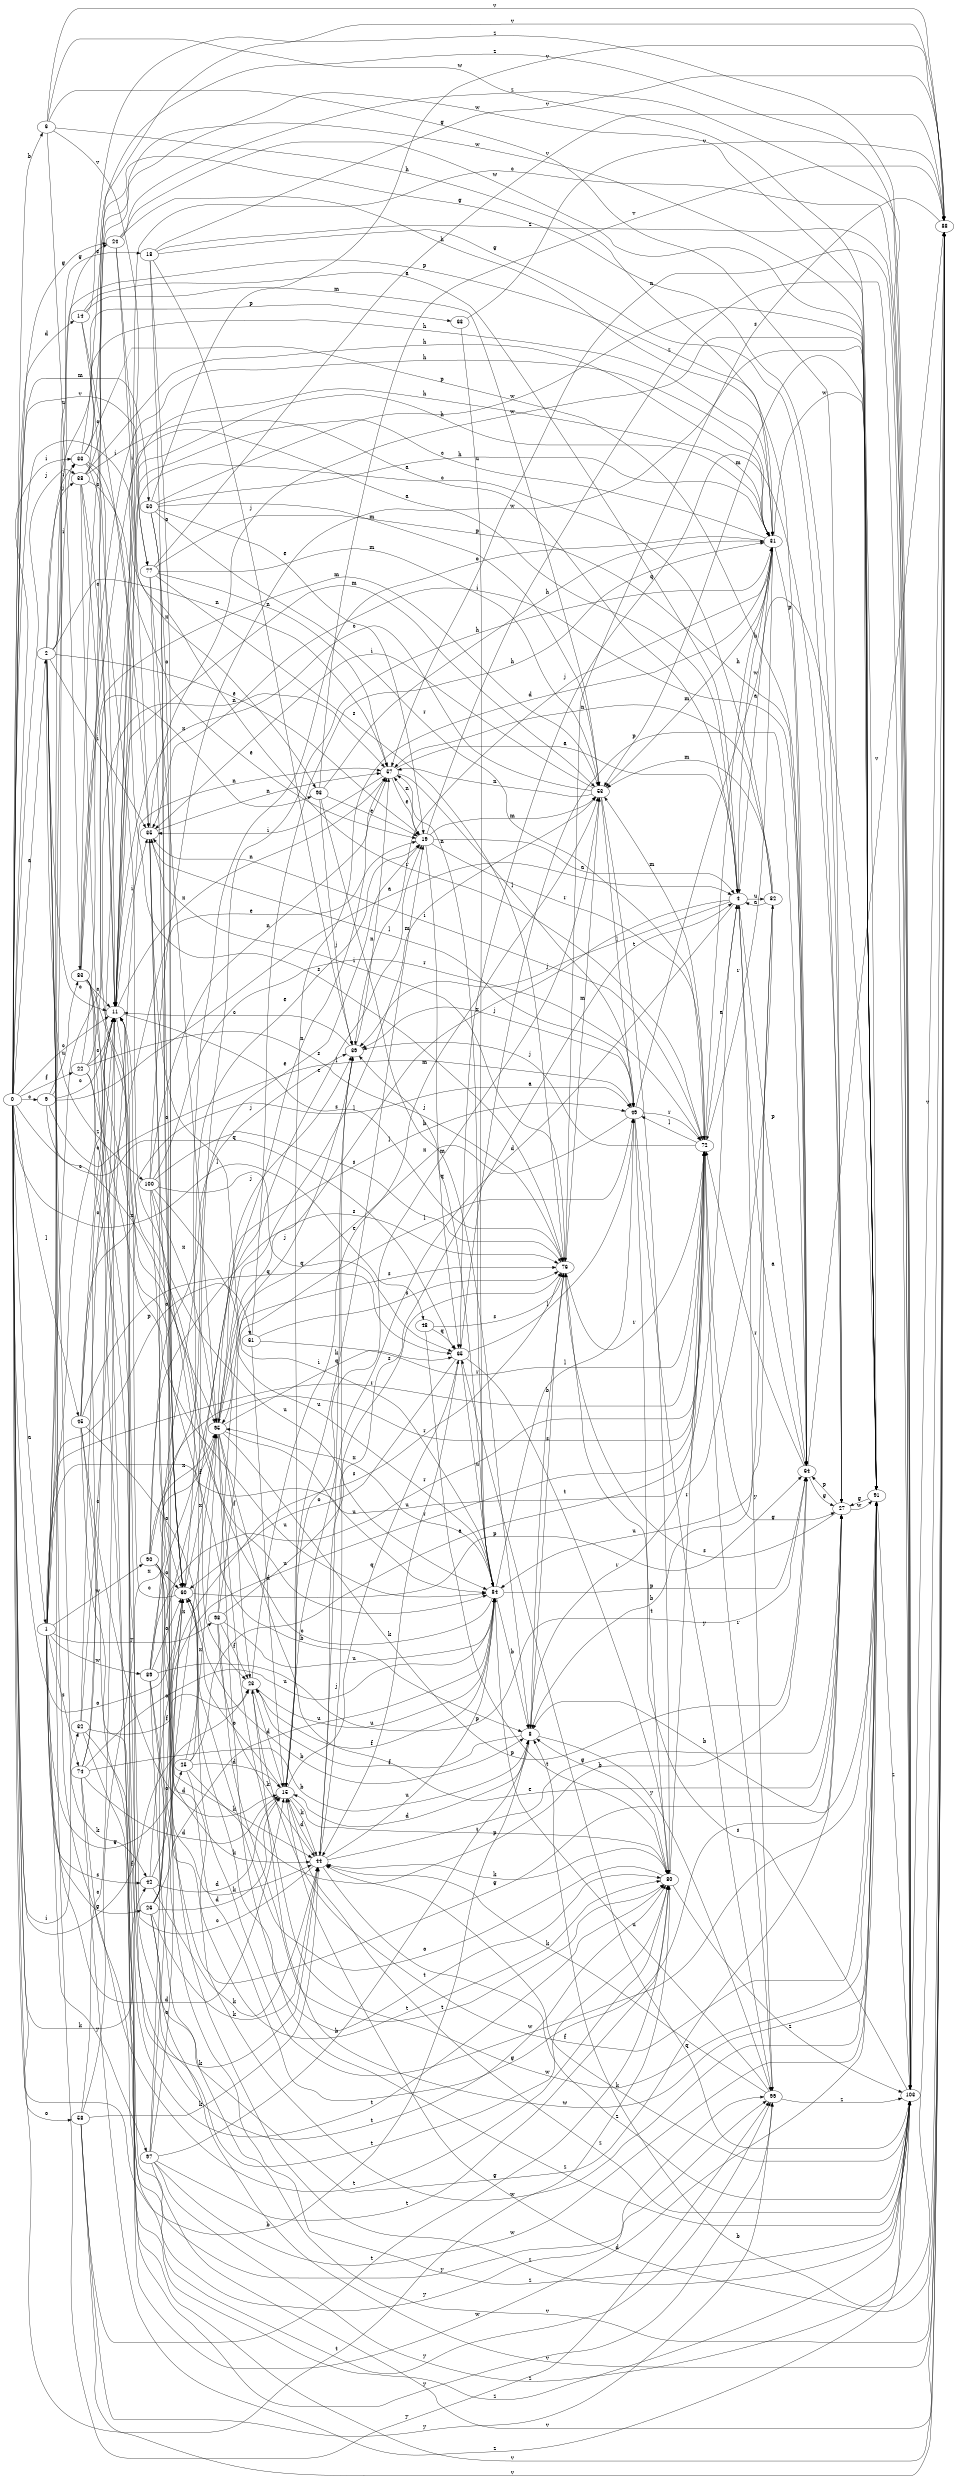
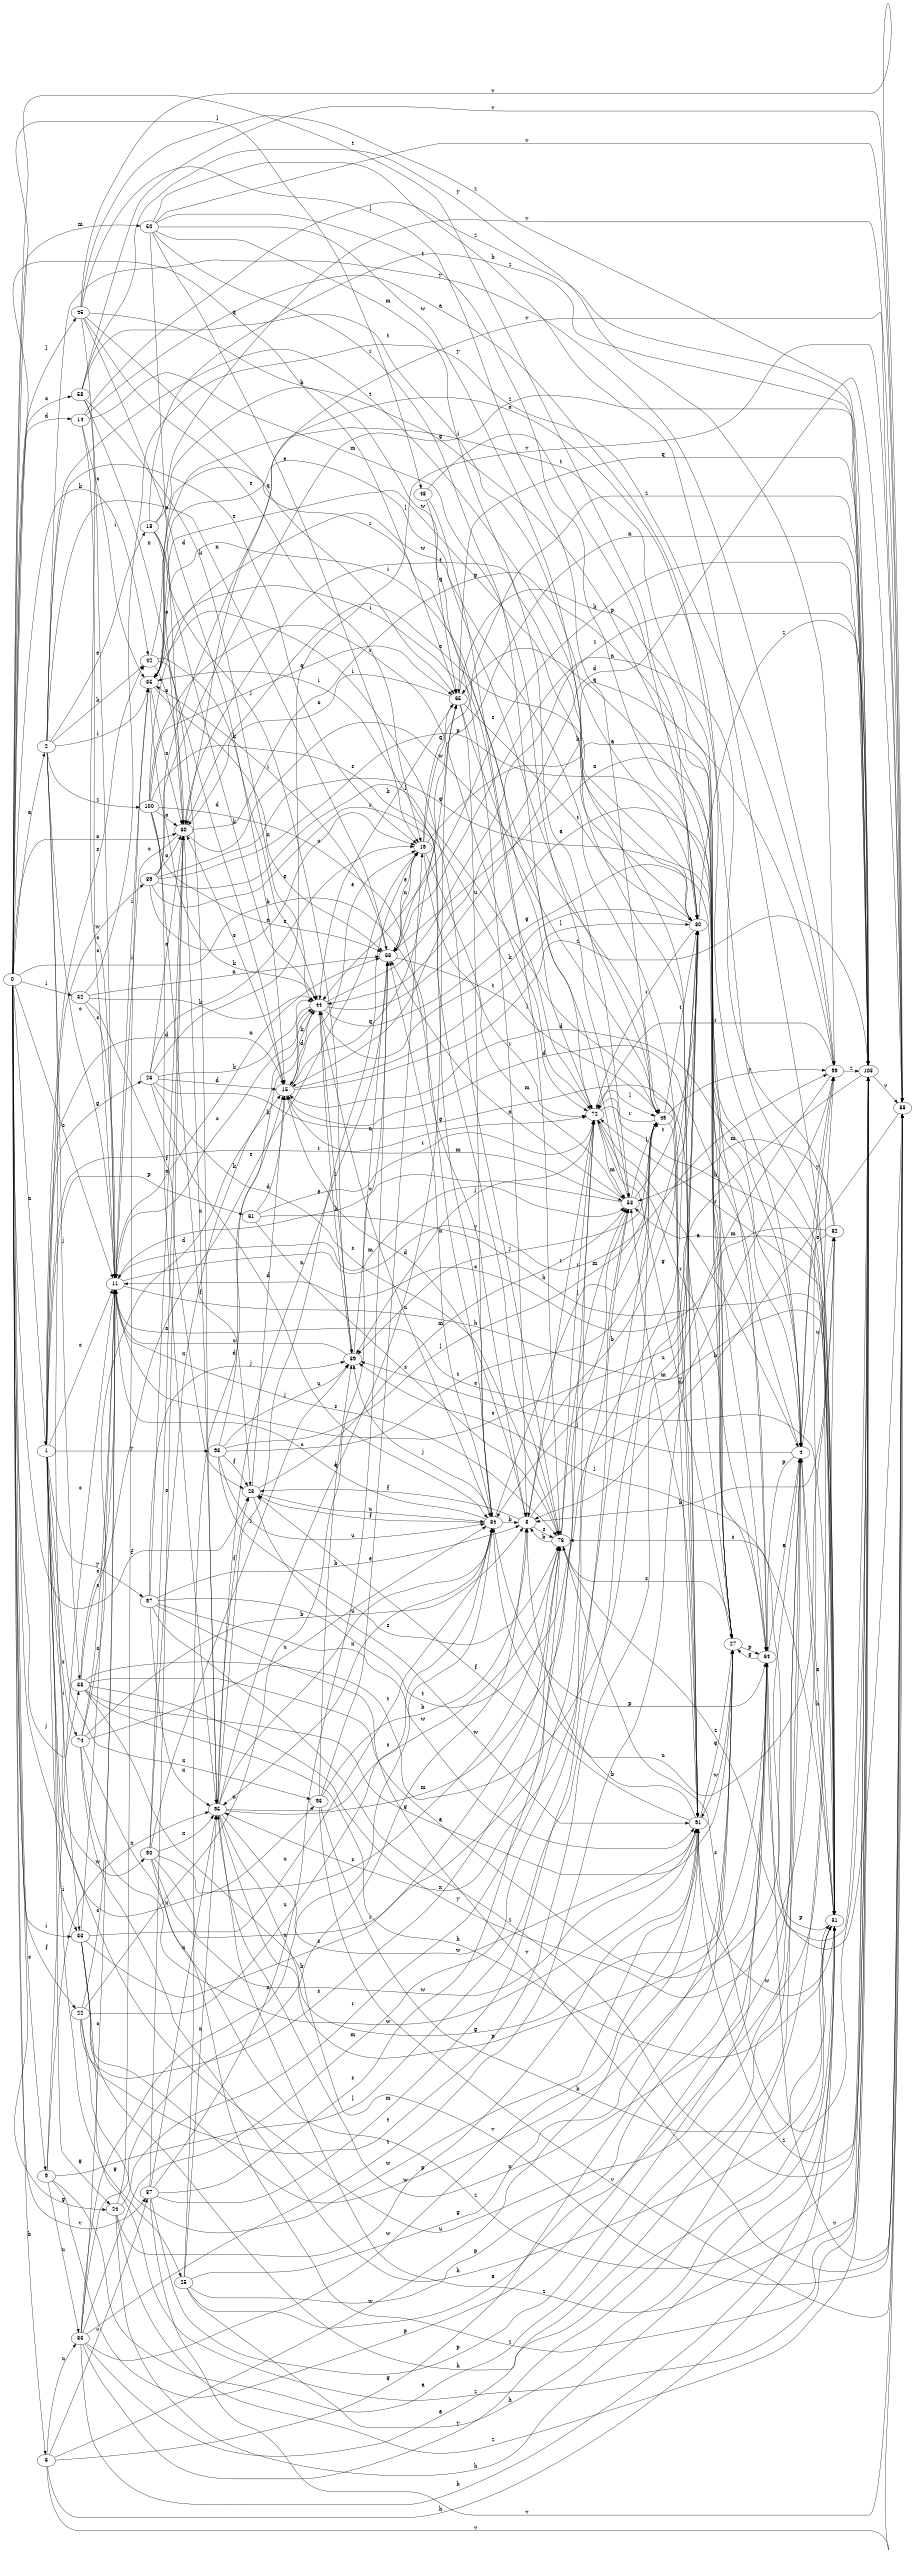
node "63": removed
node "77": label "77" -> "87"
node "57": label "57" -> "56"
edge "76" -> "103": added, label "z"
edge "95" -> "27": label "e" -> "g"
